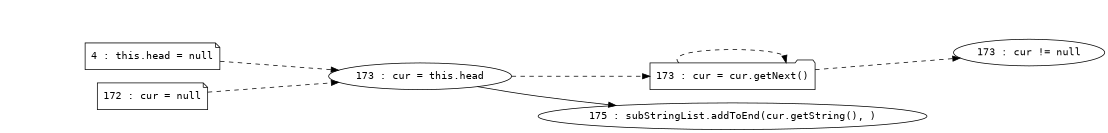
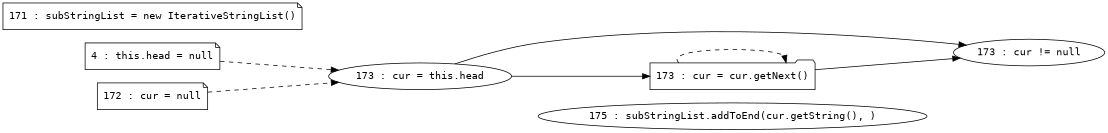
node "171 : subStringList = new IterativeStringList()": added
edge "173 : cur = cur.getNext()" -> "173 : cur != null": style dashed -> solid
edge "173 : cur = this.head" -> "173 : cur = cur.getNext()": style dashed -> solid
edge "173 : cur = this.head" -> "175 : subStringList.addToEnd(cur.getString(), )": now "173 : cur = this.head" -> "173 : cur != null"
